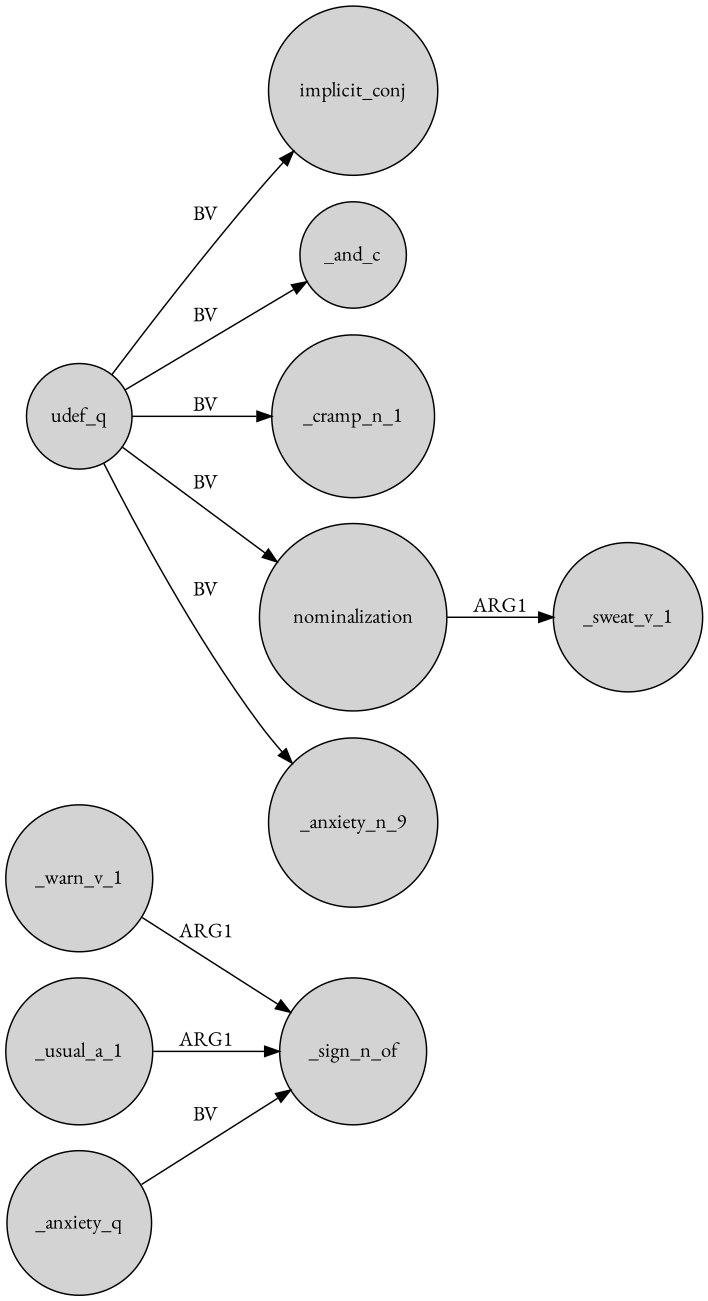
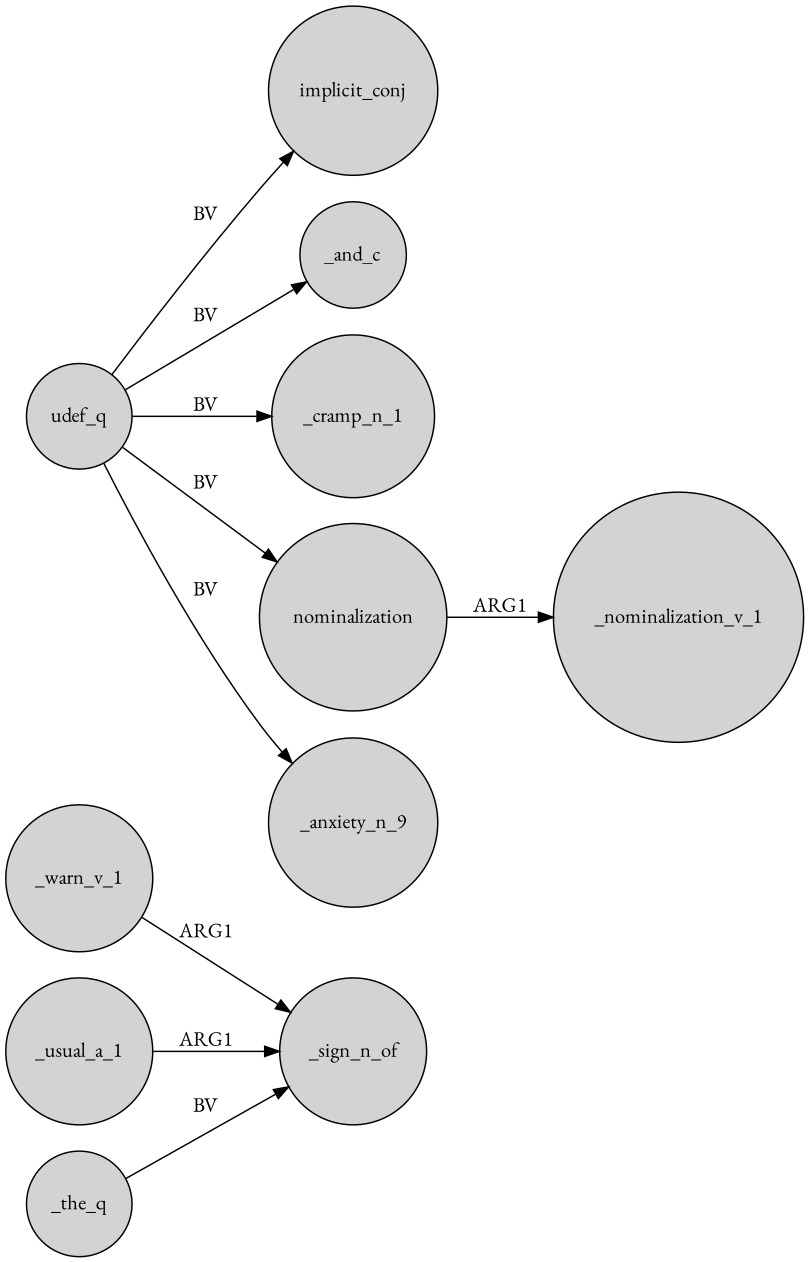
node "_sweat_v_1": label "_sweat_v_1" -> "_nominalization_v_1"
node "_anxiety_q": label "_anxiety_q" -> "_the_q"
